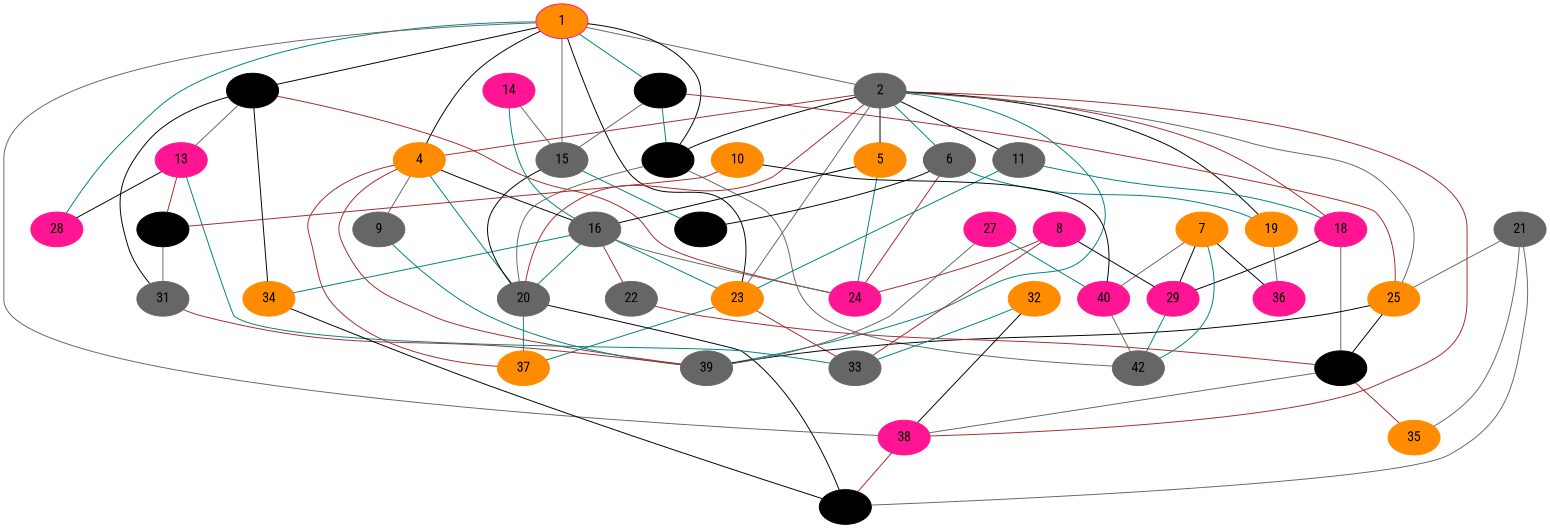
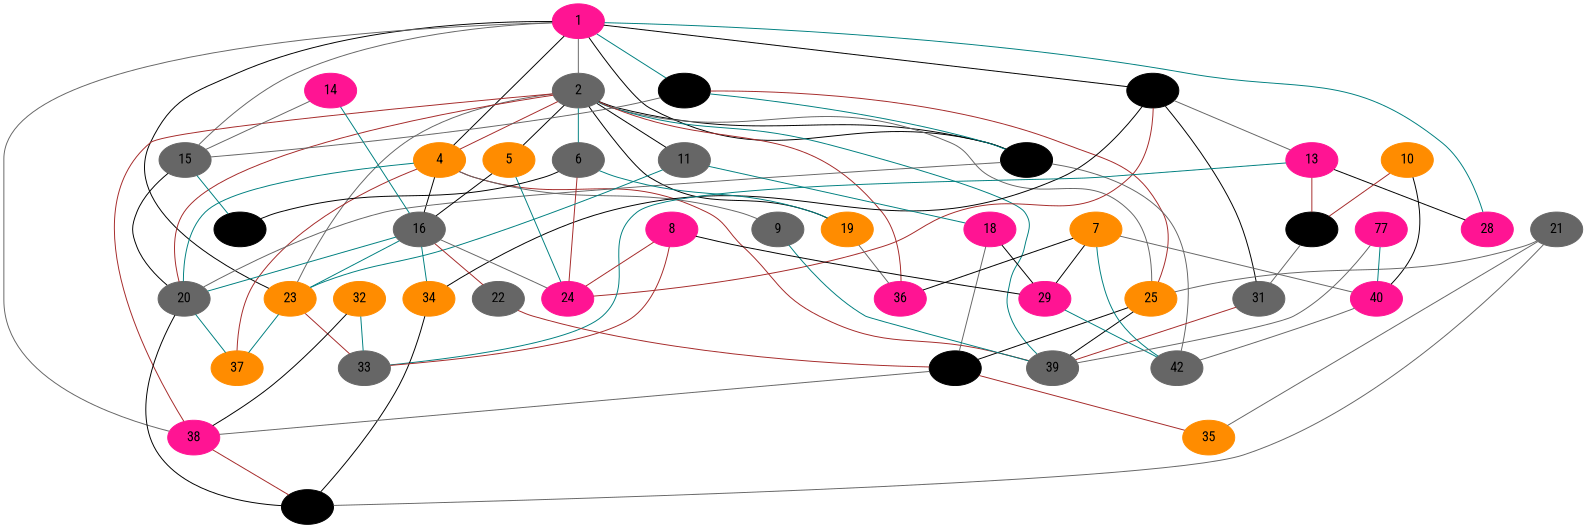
node "1": fillcolor darkorange -> deeppink
edge "2" -- "18": now "2" -- "36"
node "27": label "27" -> "77"
